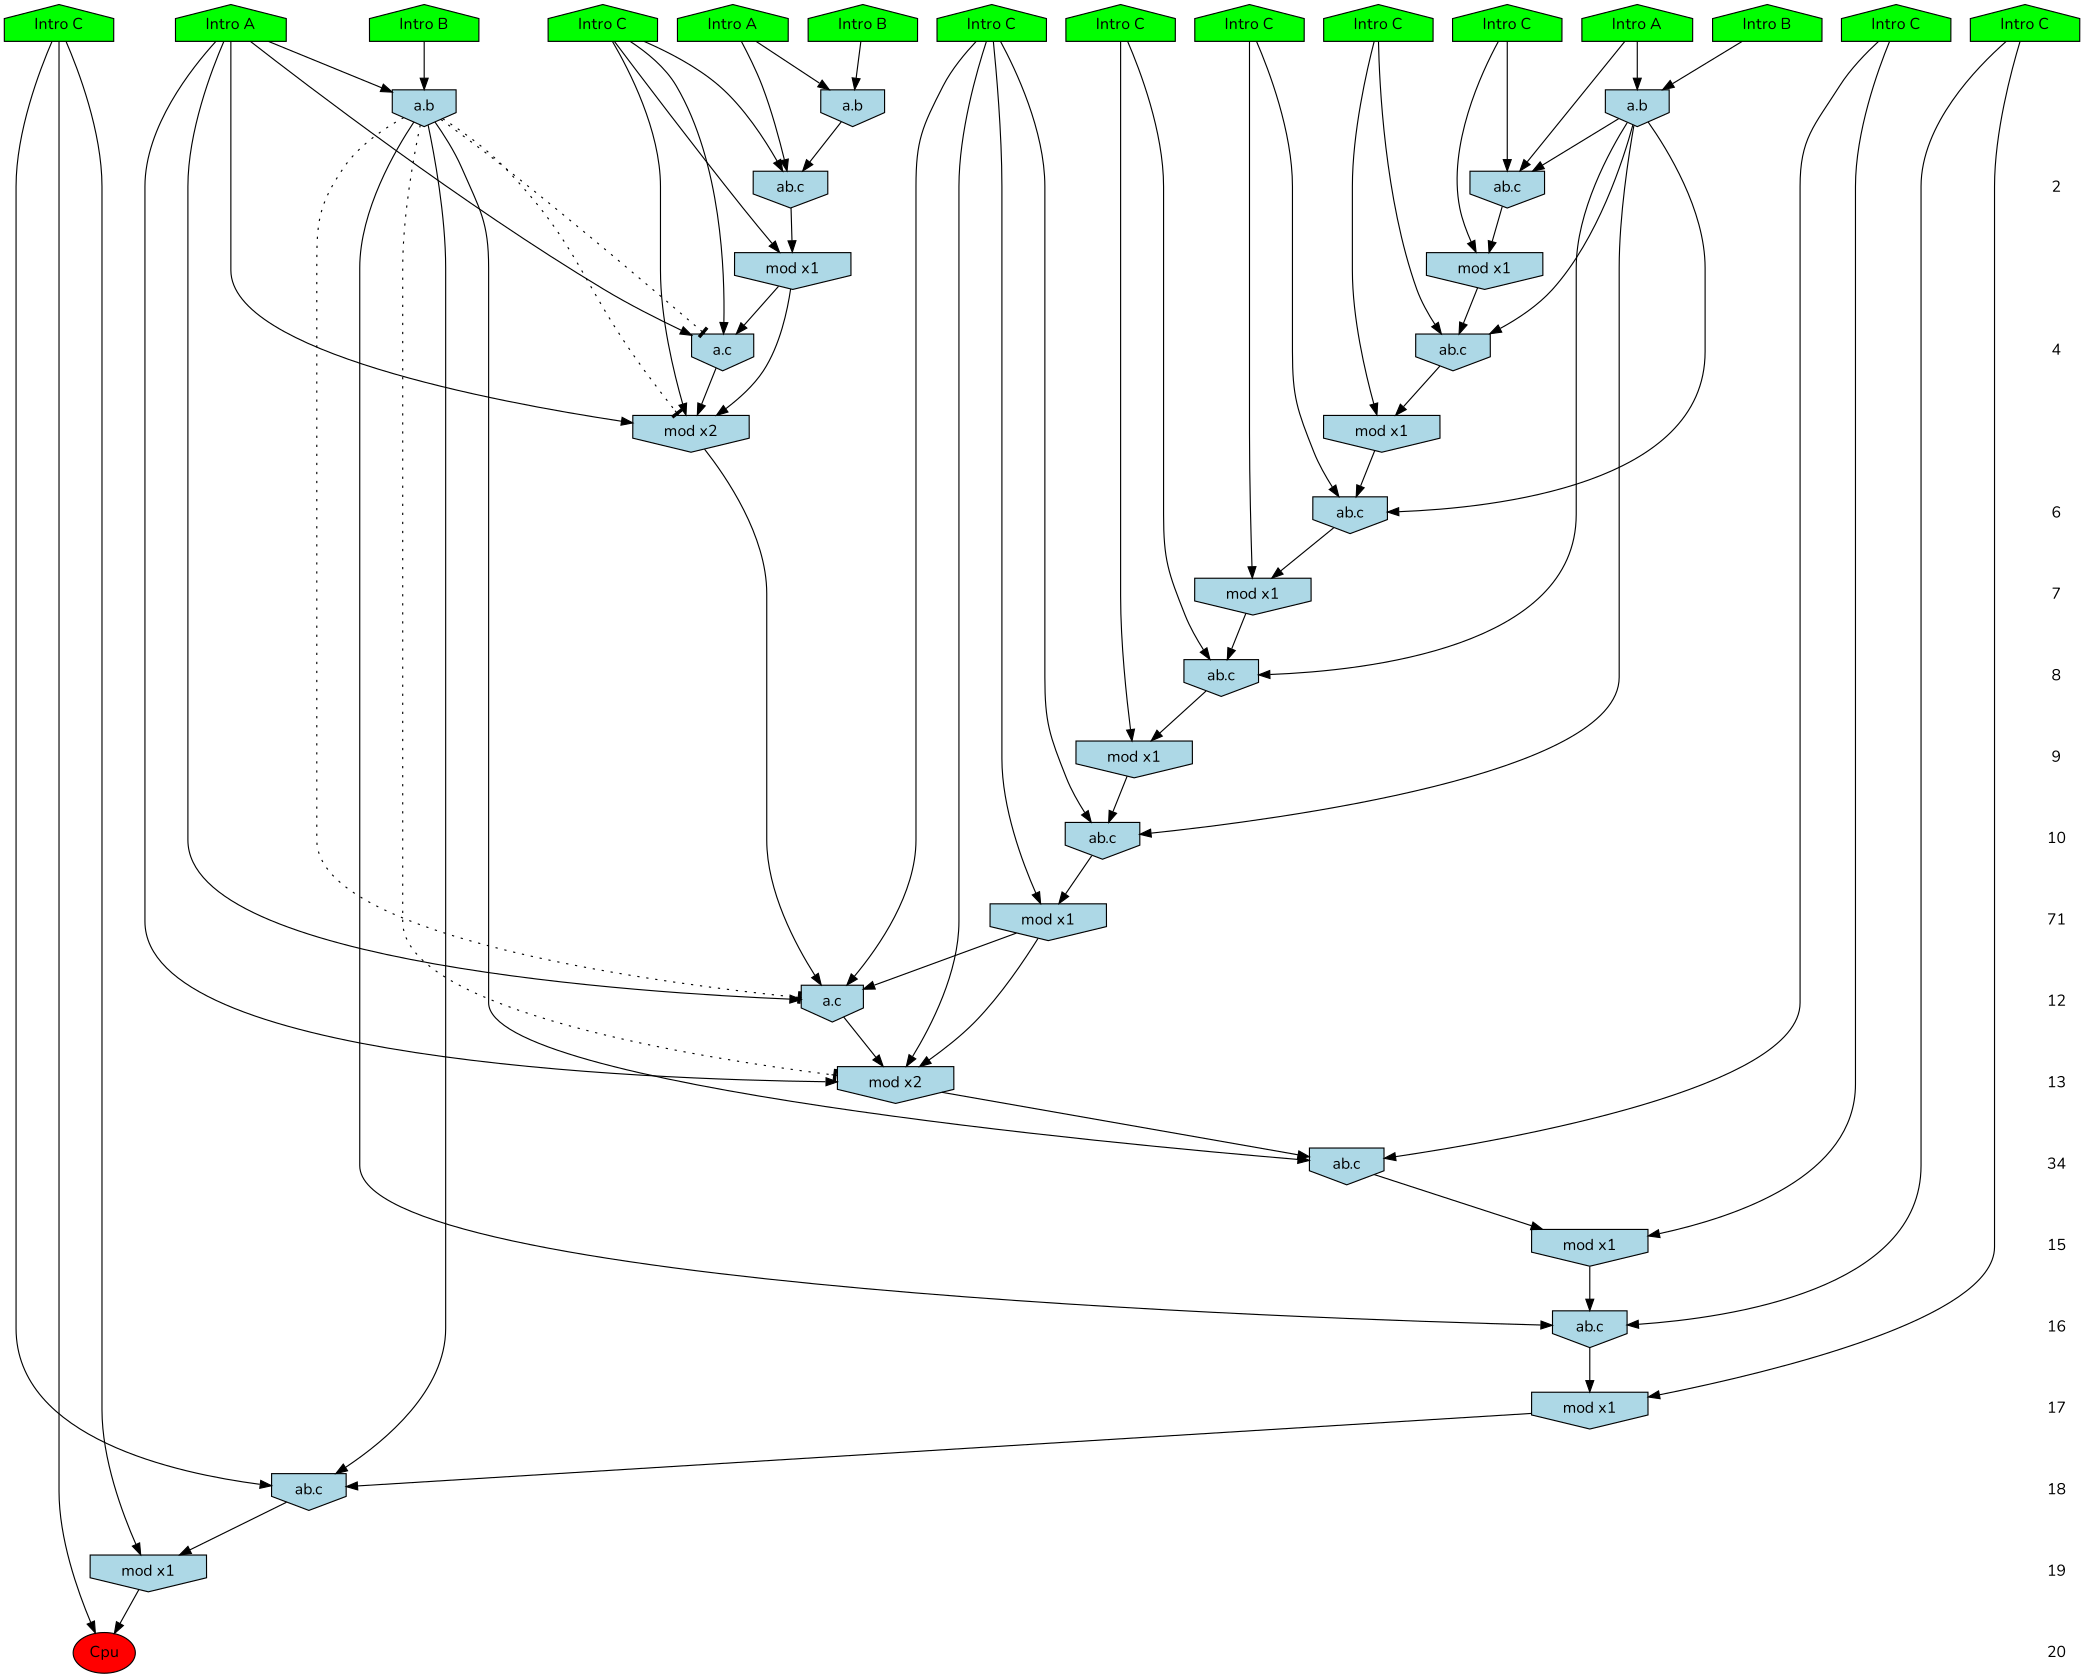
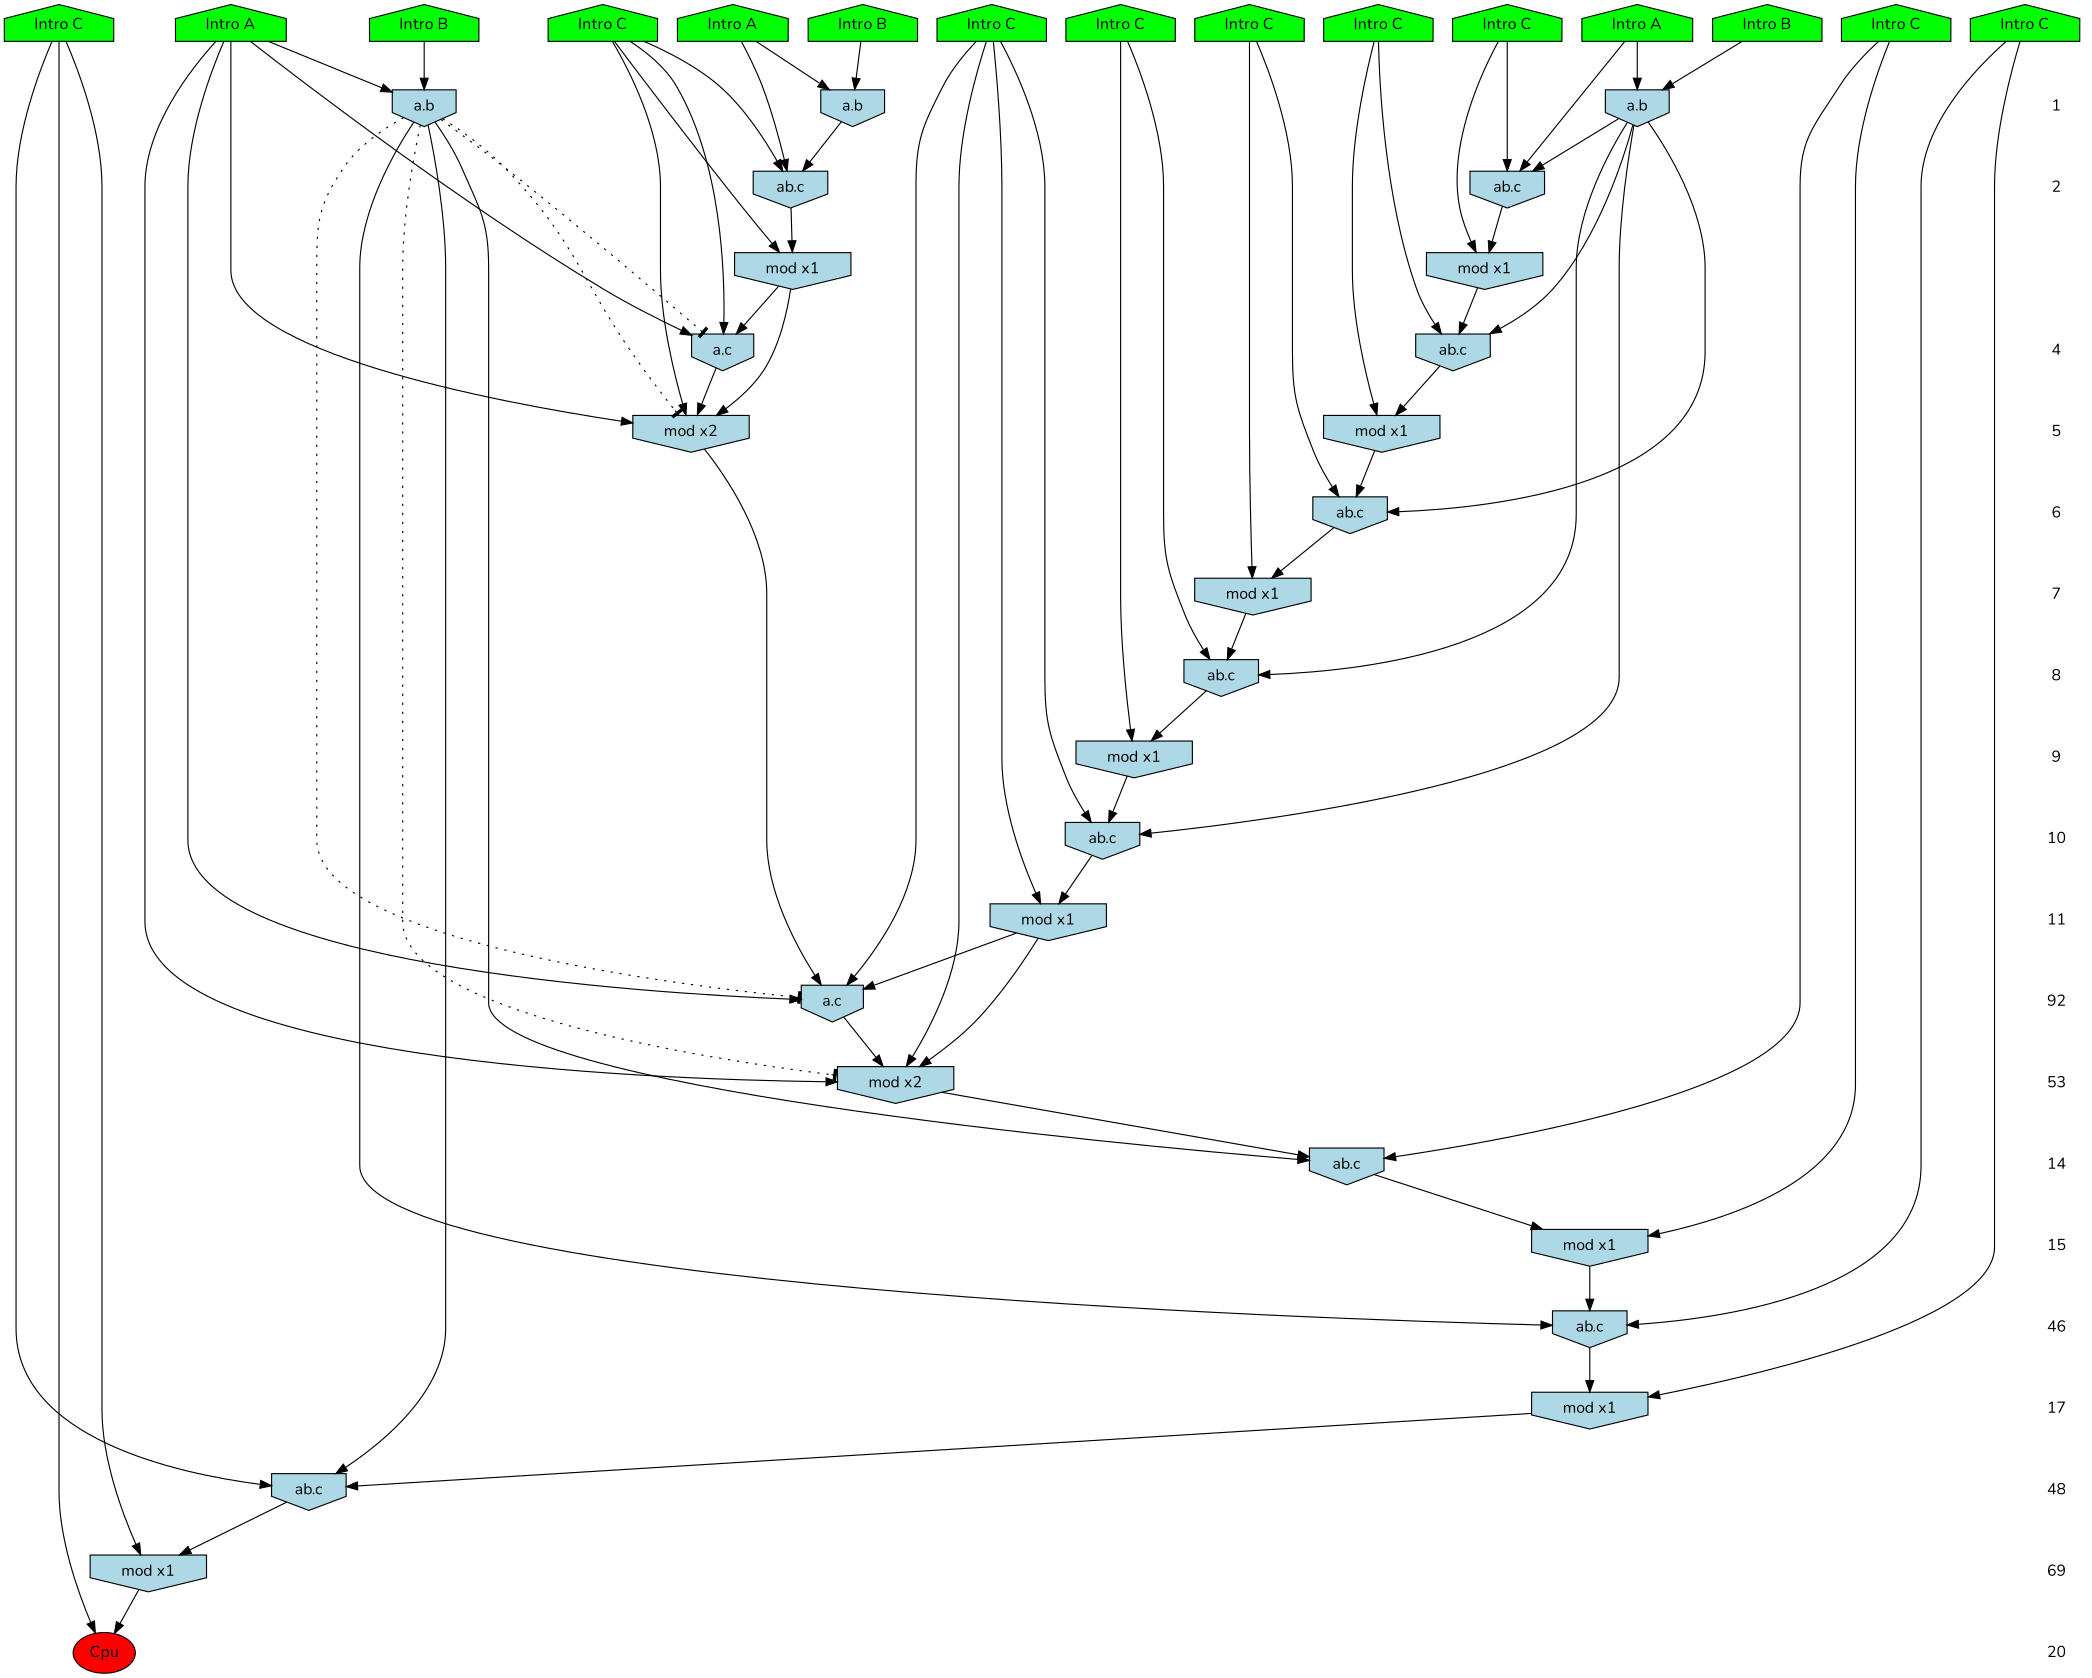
node "1": added
node "5": added
node "71": label "71" -> "11"
node "12": label "12" -> "92"
node "13": label "13" -> "53"
node "34": label "34" -> "14"
node "16": label "16" -> "46"
node "18": label "18" -> "48"
node "19": label "19" -> "69"
